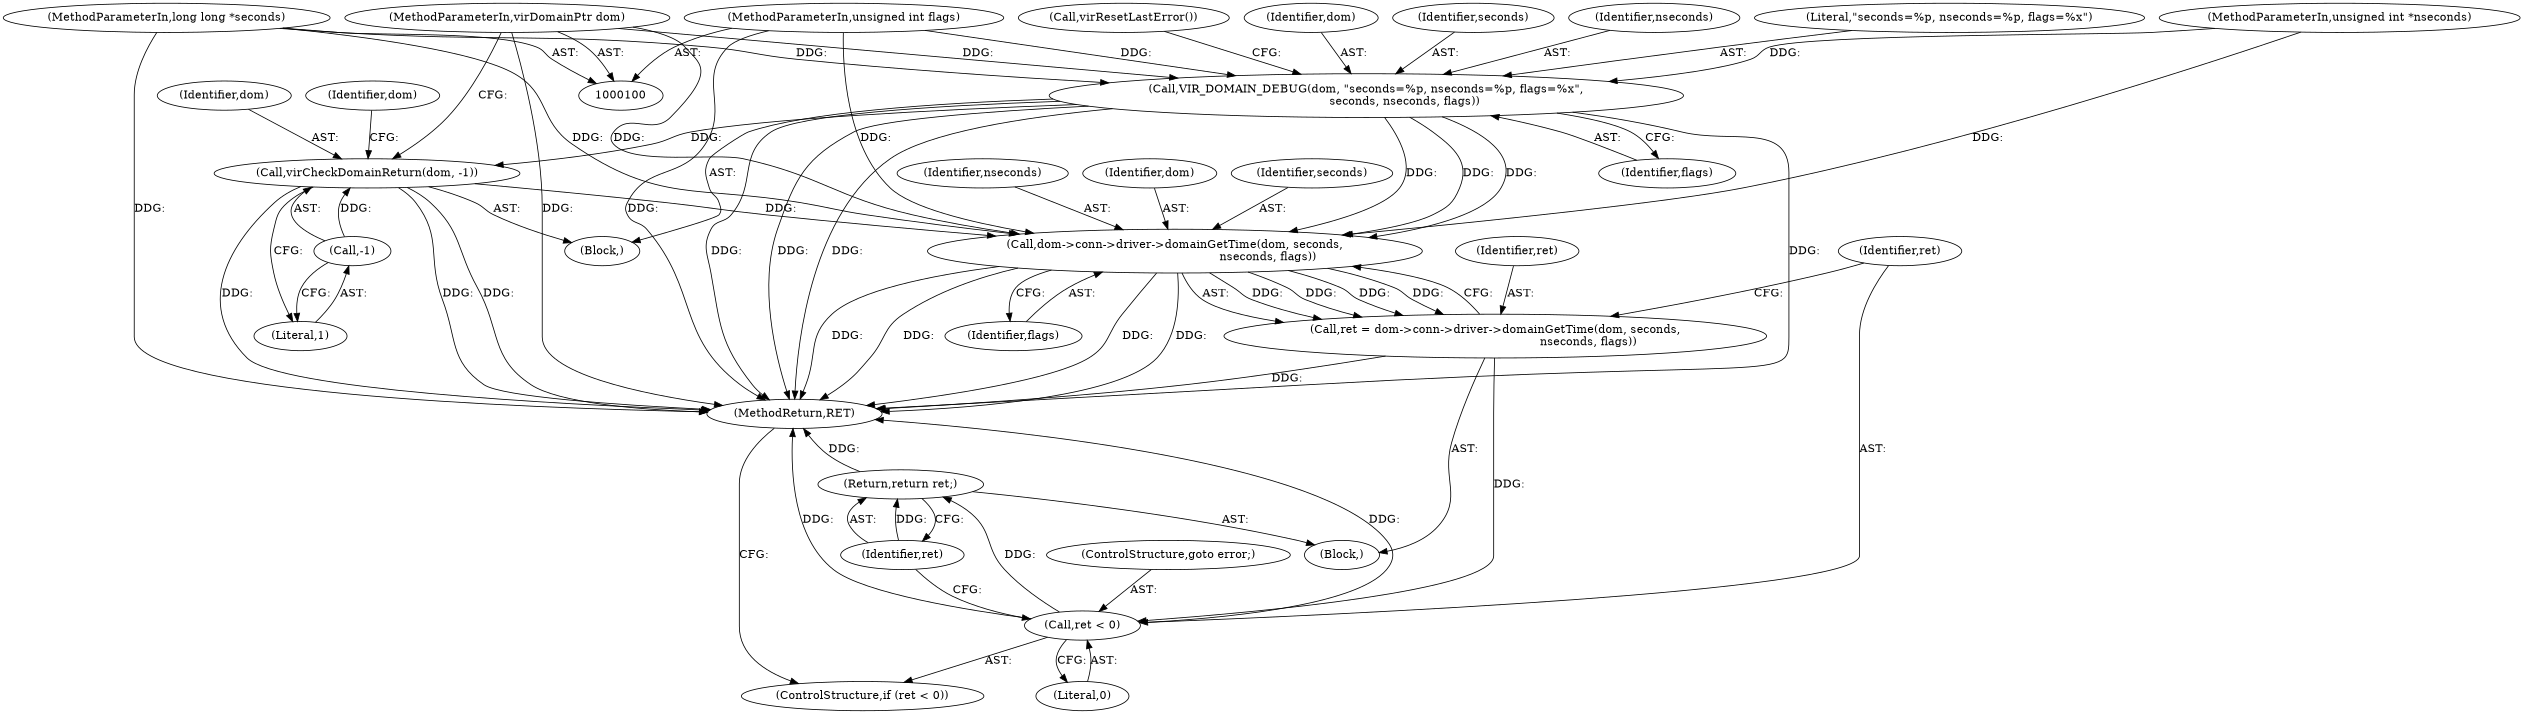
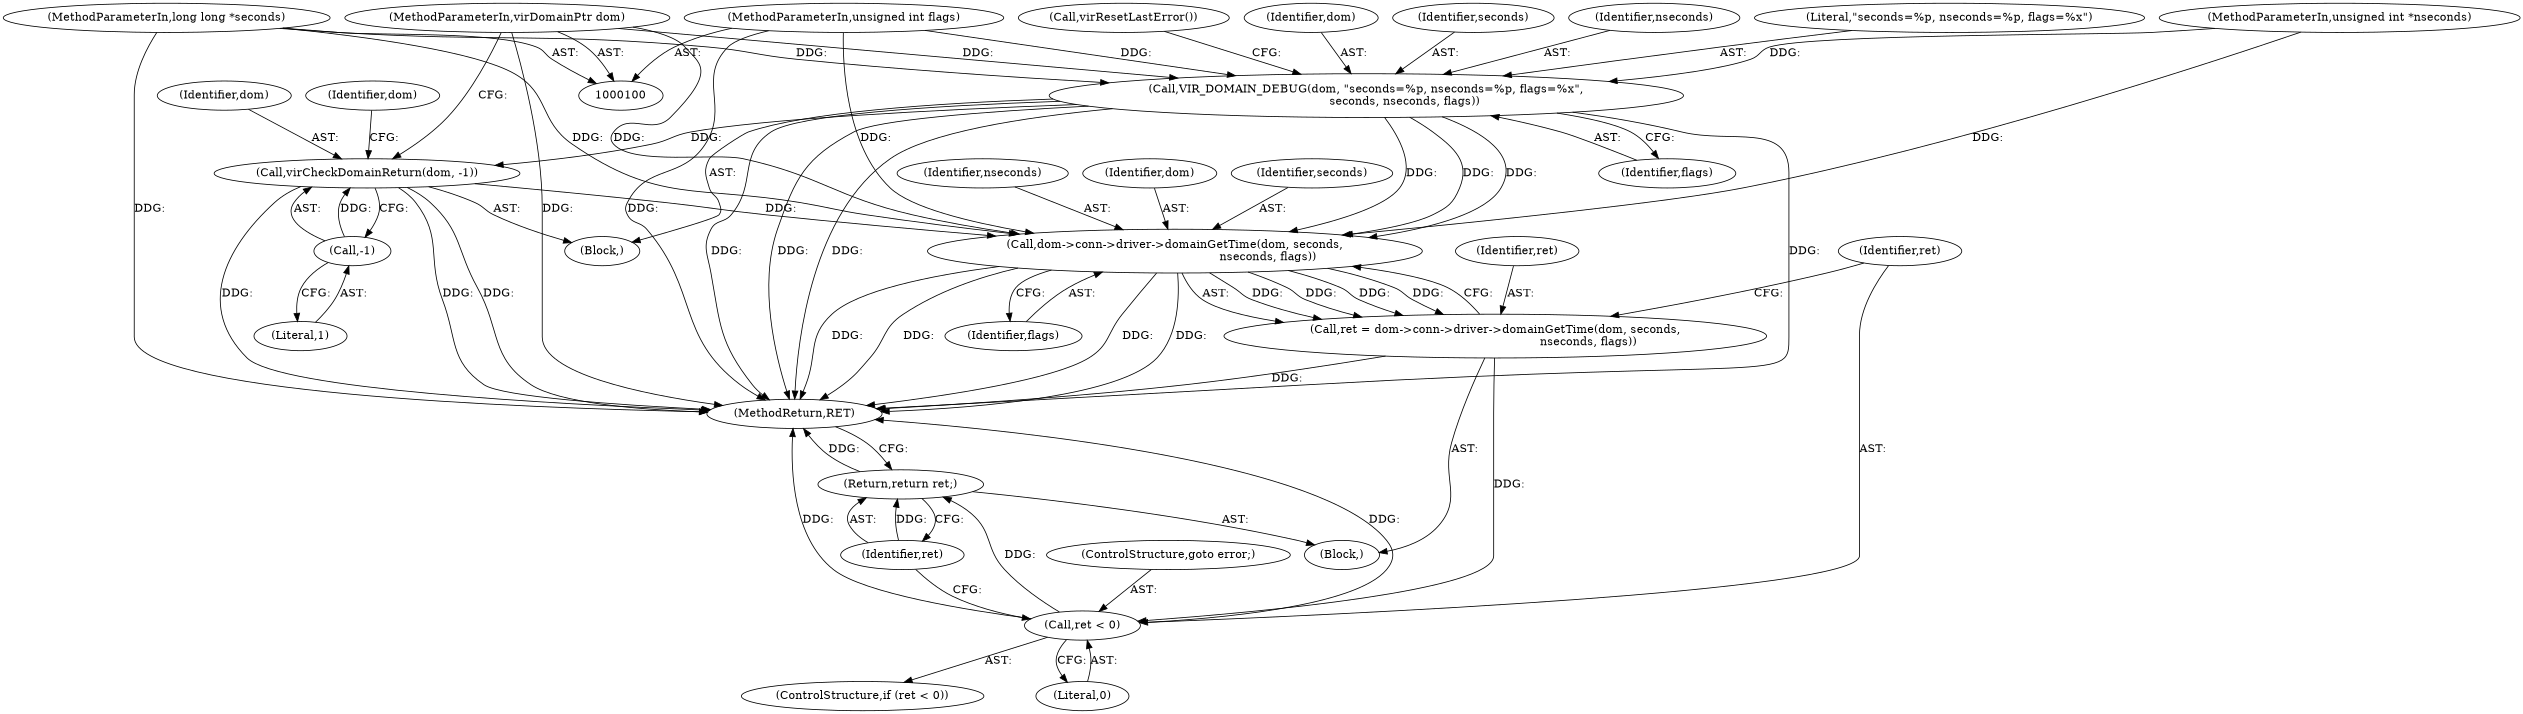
edge "(Call,virCheckDomainReturn(dom, -1))" -> "(Literal,1)": now "(Call,virCheckDomainReturn(dom, -1))" -> "(Call,-1)"
edge "(MethodReturn,RET)" -> "(ControlStructure,if (ret < 0))": now "(MethodReturn,RET)" -> "(Return,return ret;)"
